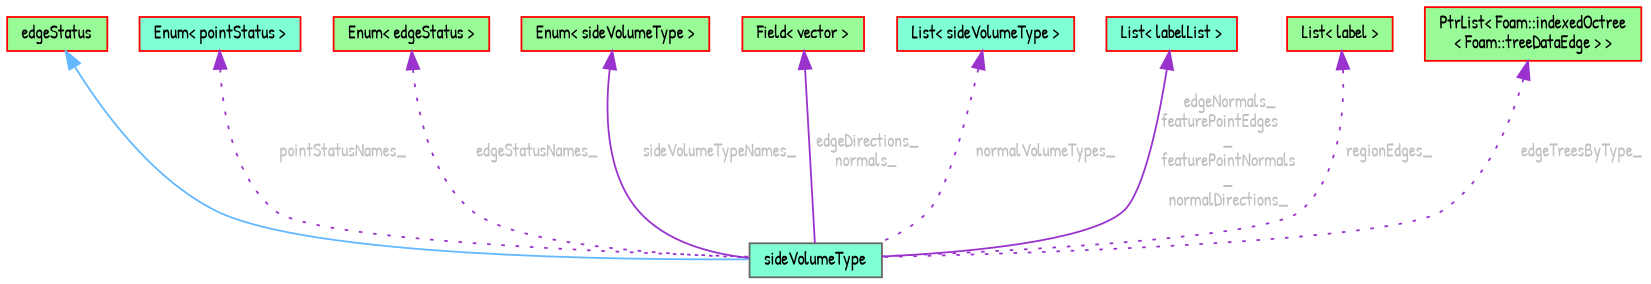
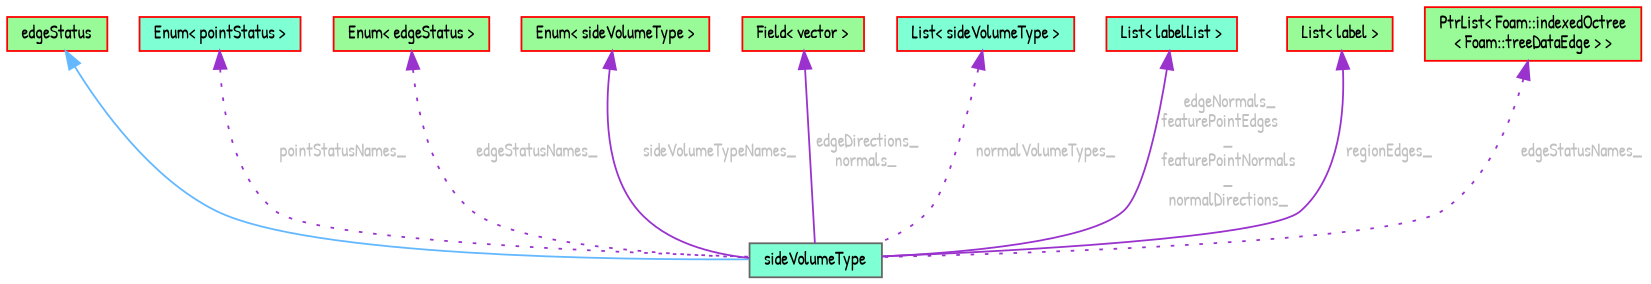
edge "sideVolumeType" -> "PtrList< Foam::indexedOctree < Foam::treeDataEdge > >": label " edgeTreesByType_" -> " edgeStatusNames_"
edge "sideVolumeType" -> "List< label >": style dotted -> solid
